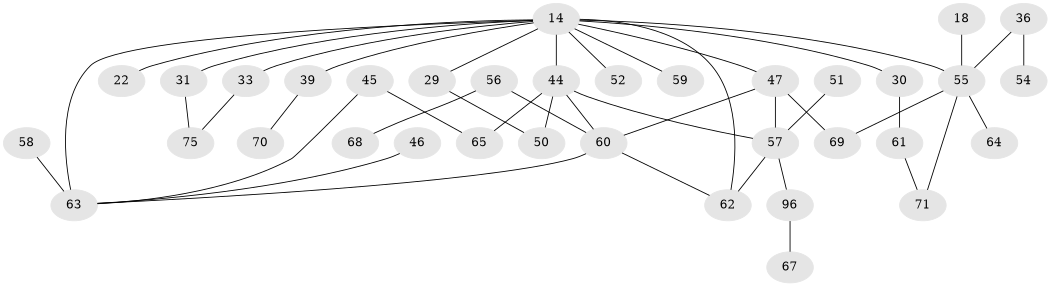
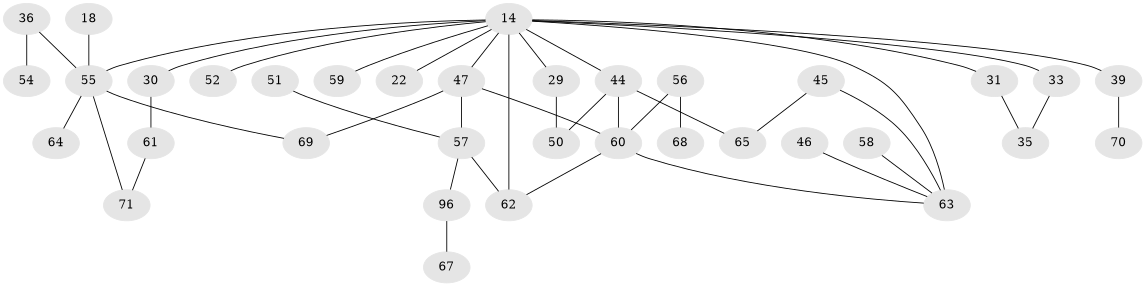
edge "44" -- "57": removed
node "75": label "75" -> "35"
